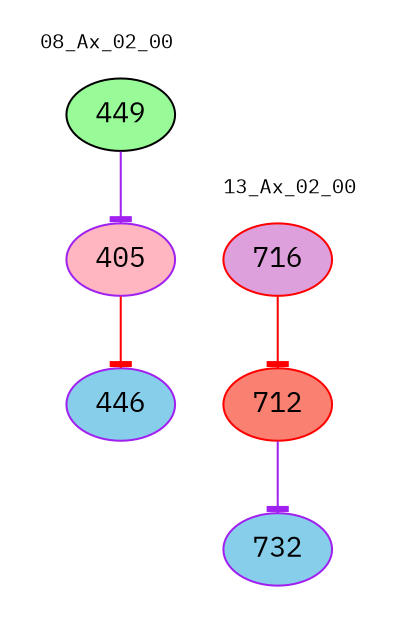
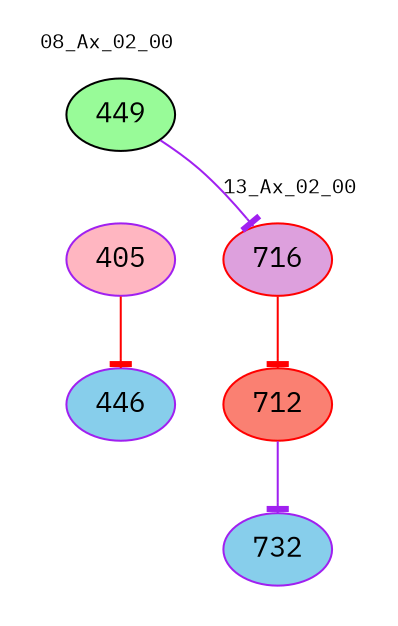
edge "449" -> "405": now "449" -> "716"
